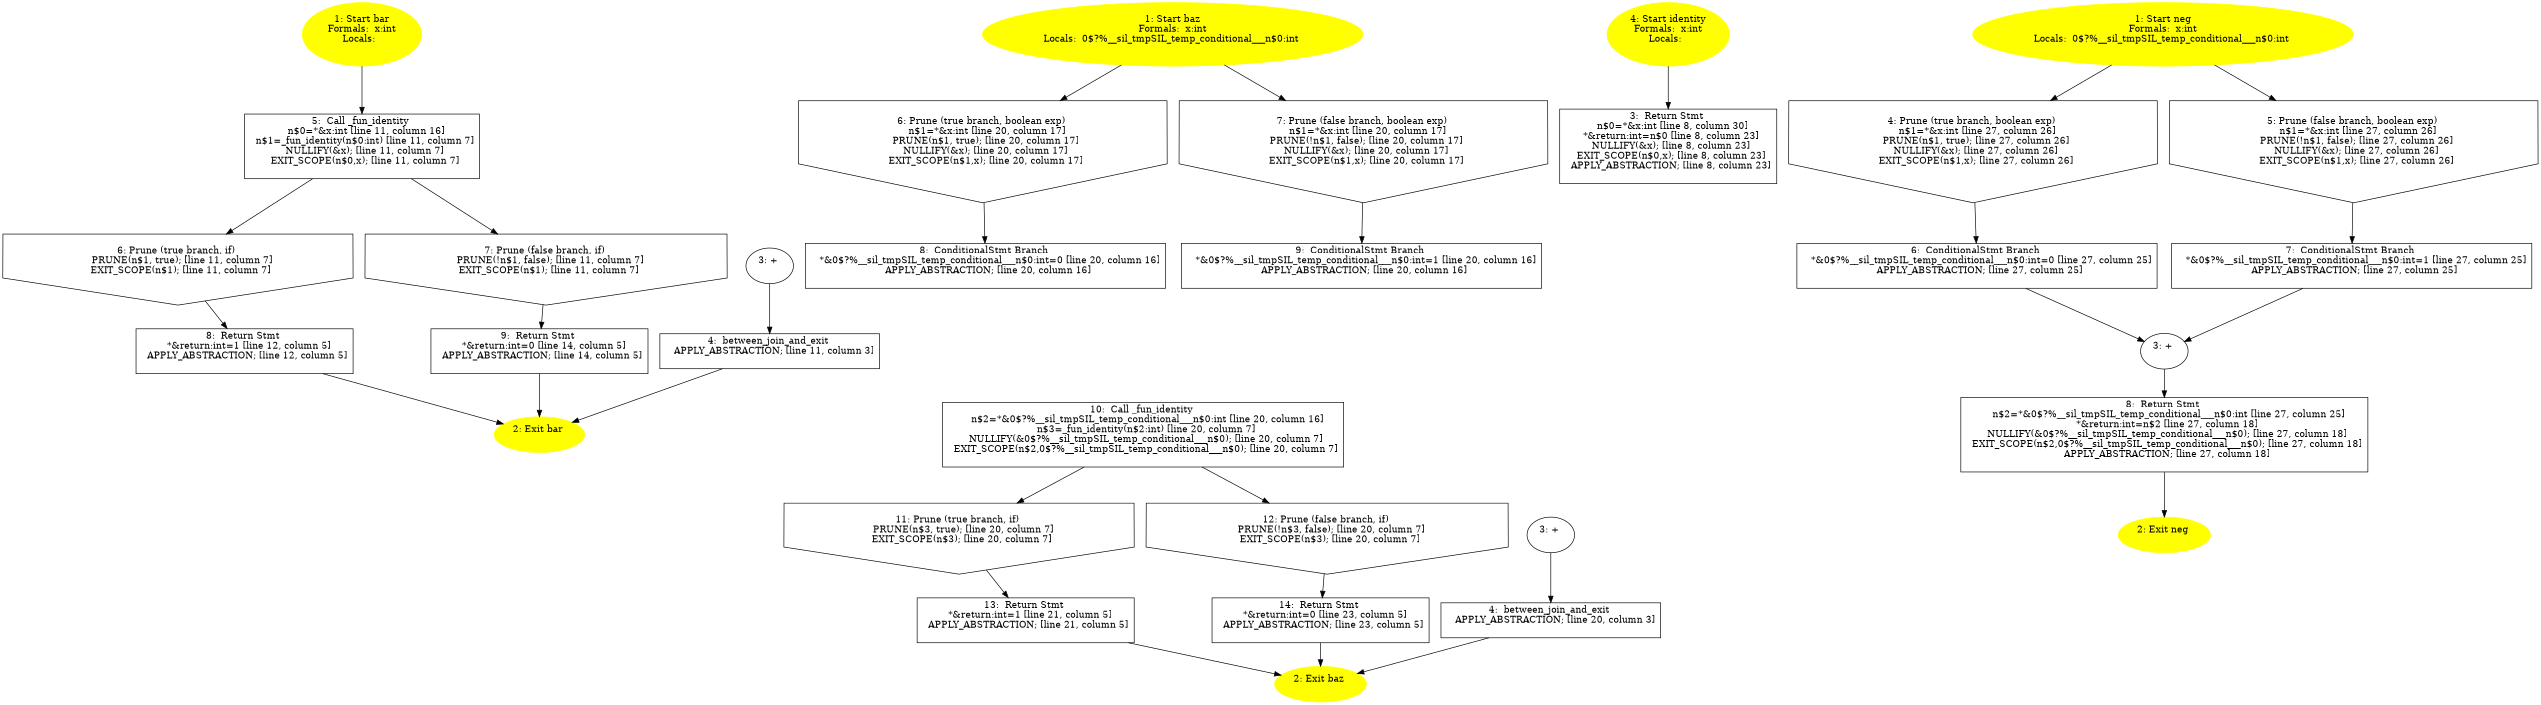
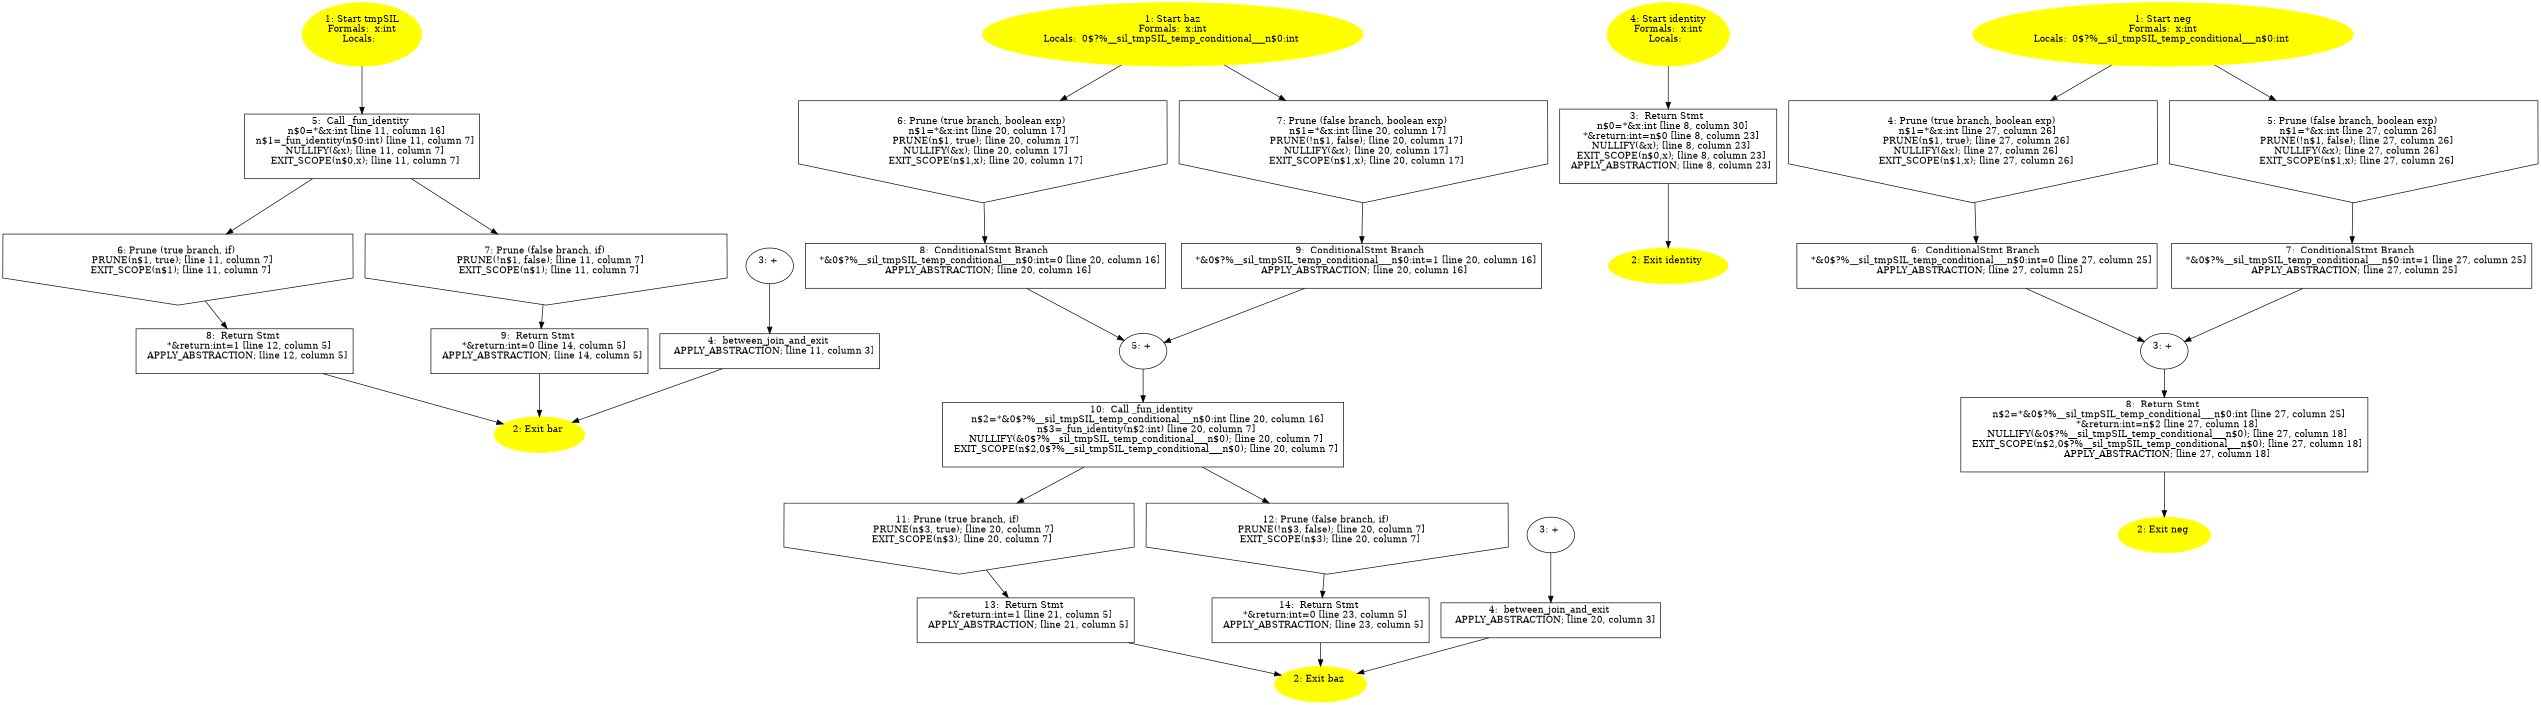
node "1: Start bar Formals:  x:int Locals:": label "1: Start bar Formals:  x:int Locals:" -> "1: Start tmpSIL Formals:  x:int Locals:"
node "2: Exit identity": added
node "5: +": added
